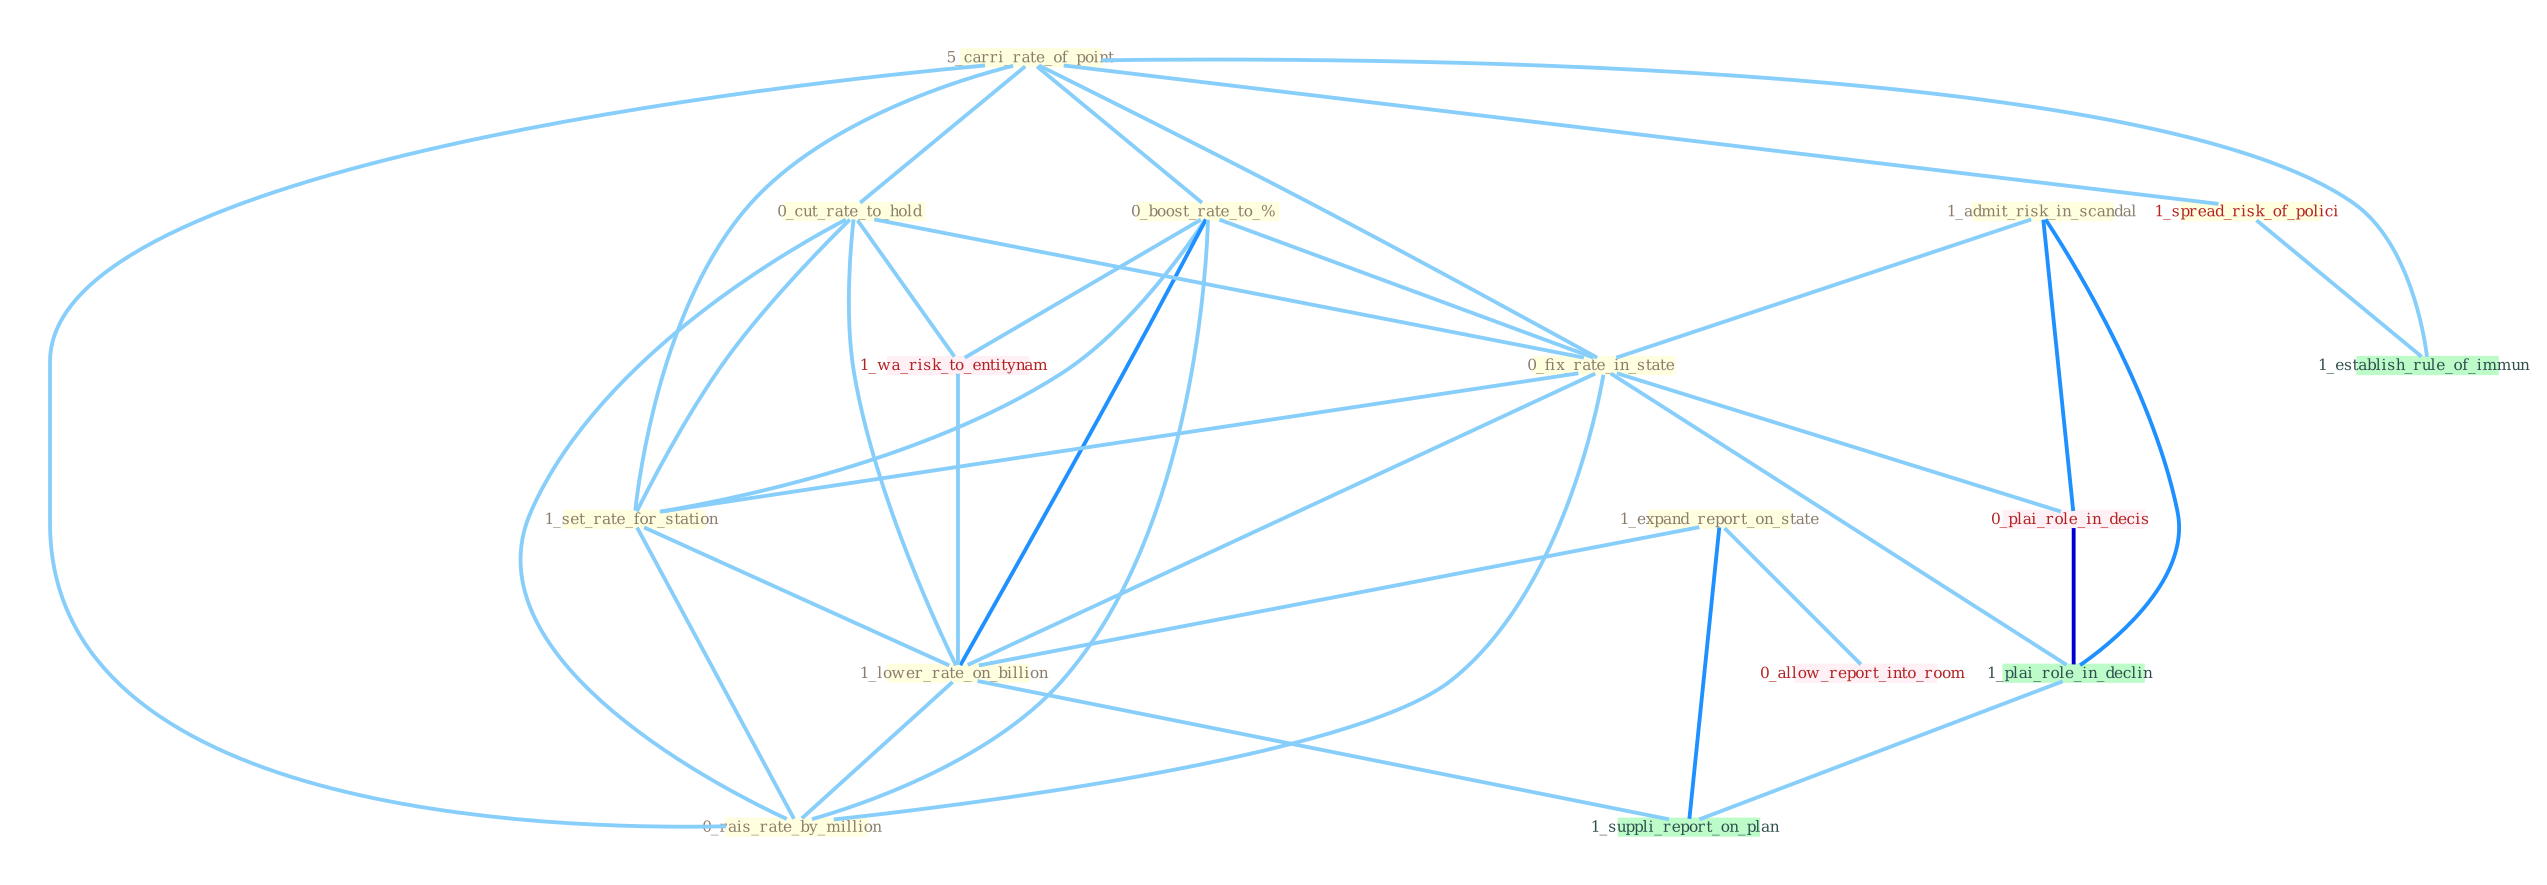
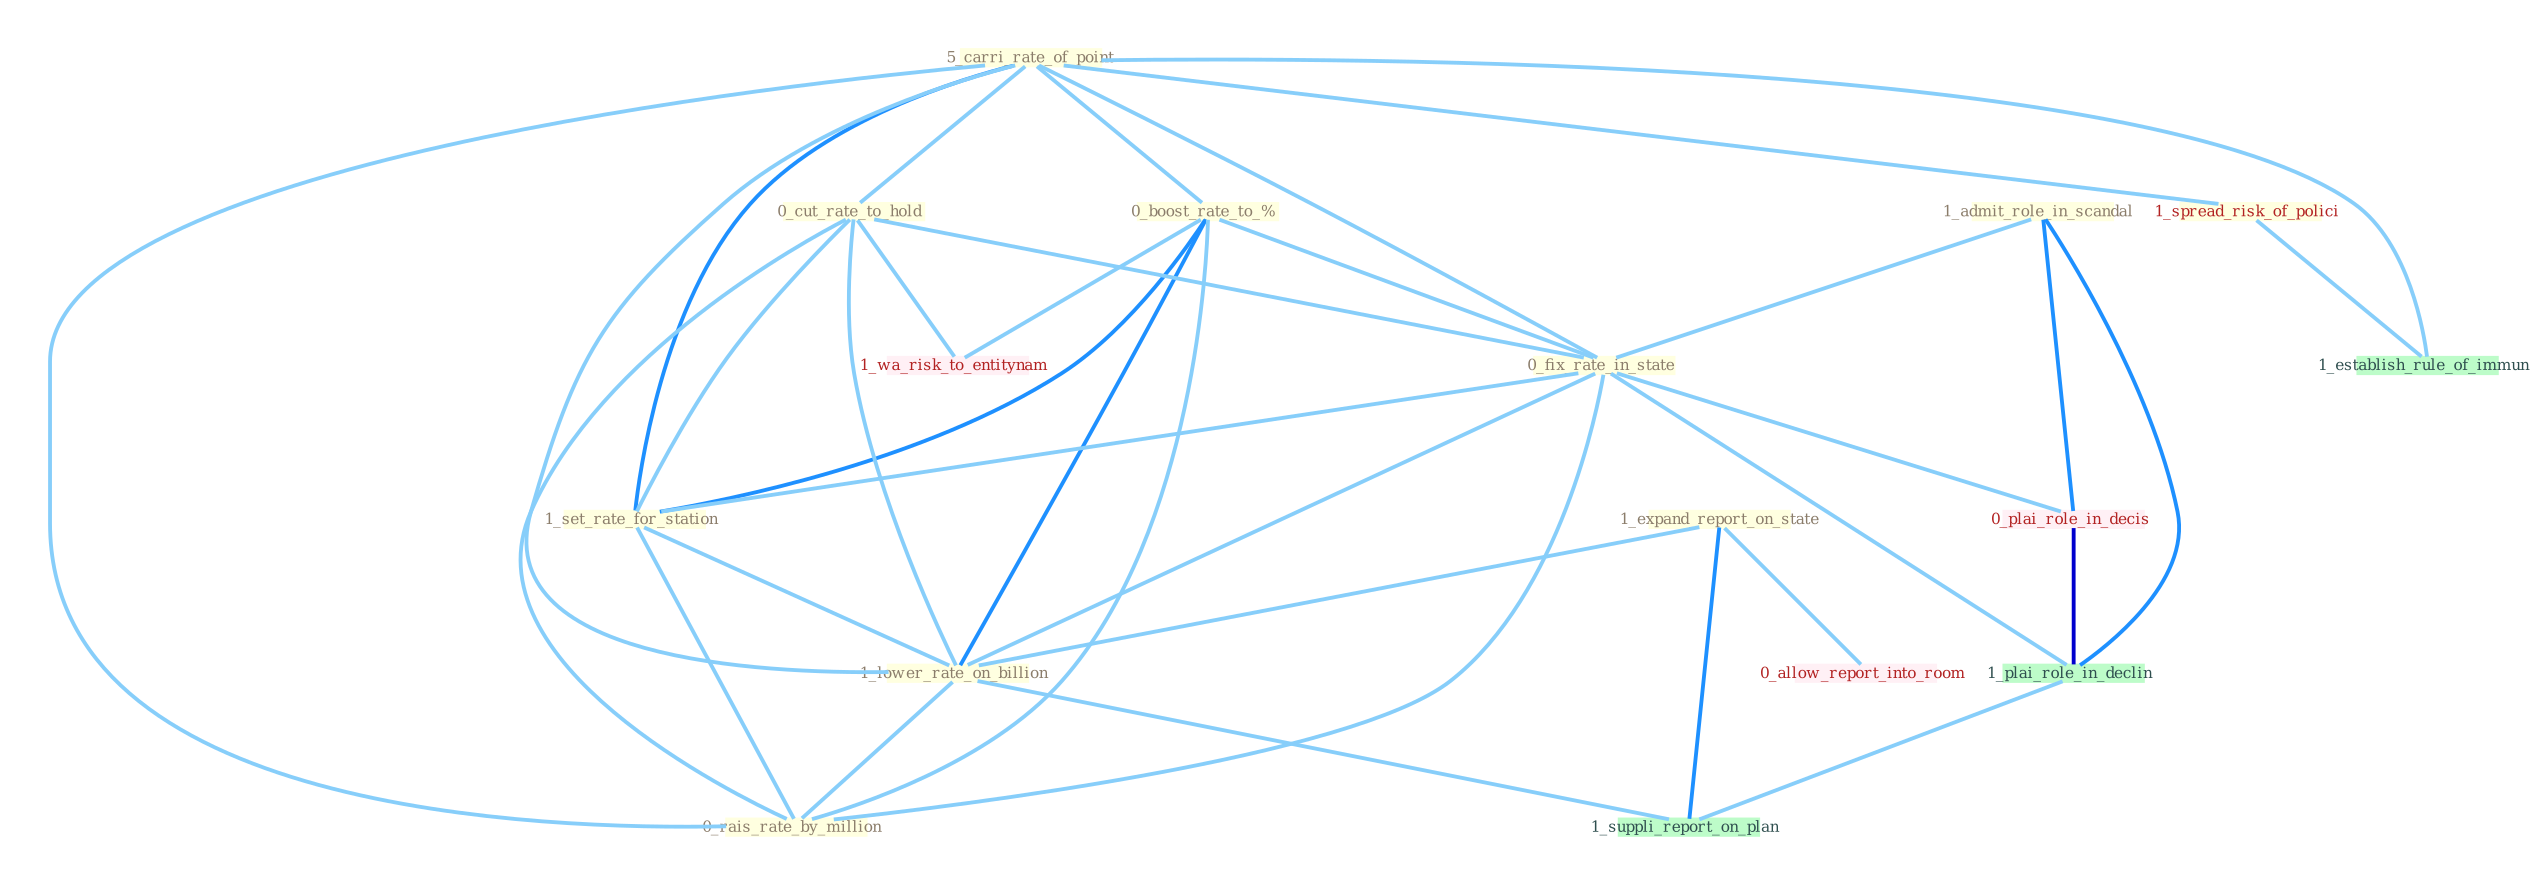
node "1_admit_risk_in_scandal": label "1_admit_risk_in_scandal" -> "1_admit_role_in_scandal"
edge "5_carri_rate_of_point" -- "1_set_rate_for_station": color #87cefa -> #1e90ff
edge "0_boost_rate_to_%" -- "1_set_rate_for_station": color #87cefa -> #1e90ff
edge "1_wa_risk_to_entitynam" -- "1_lower_rate_on_billion": now "5_carri_rate_of_point" -- "1_lower_rate_on_billion"
